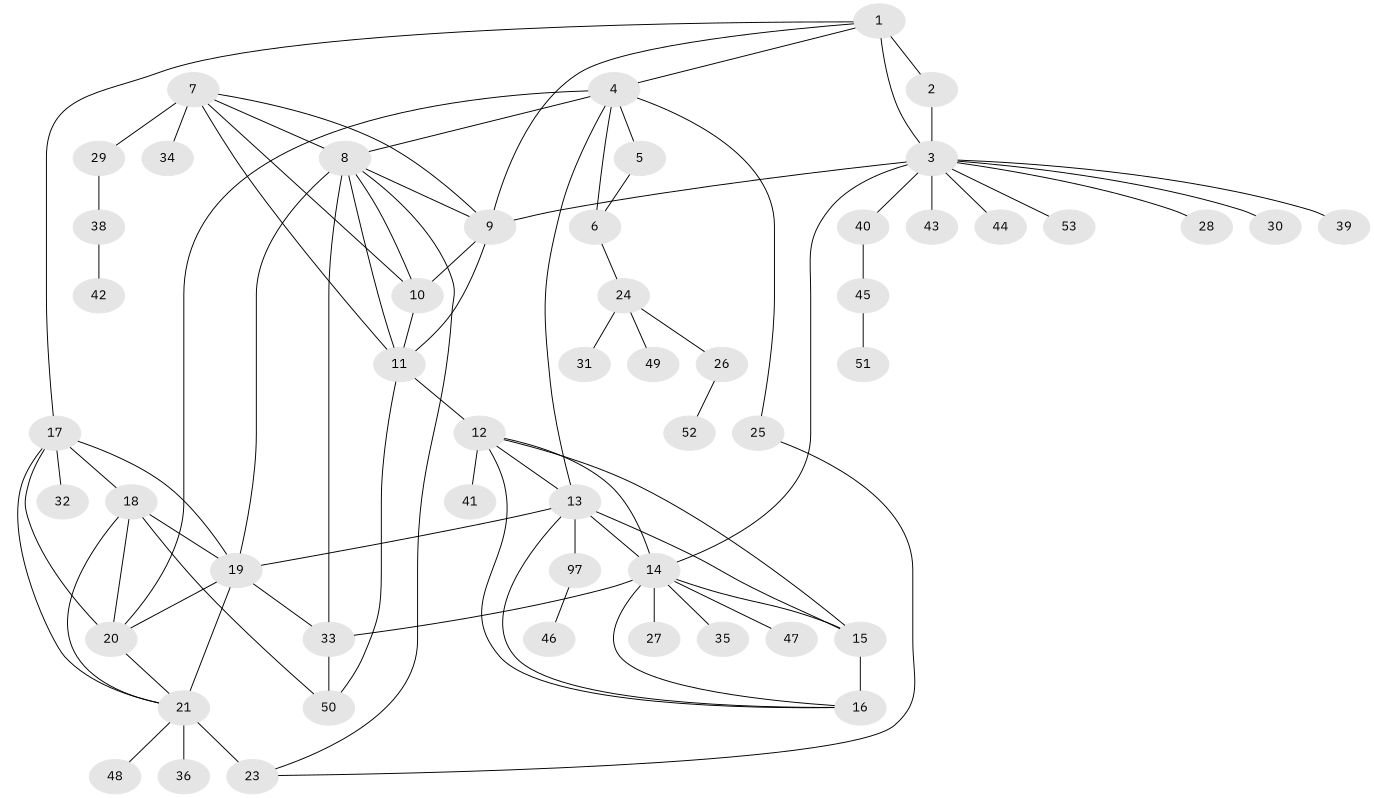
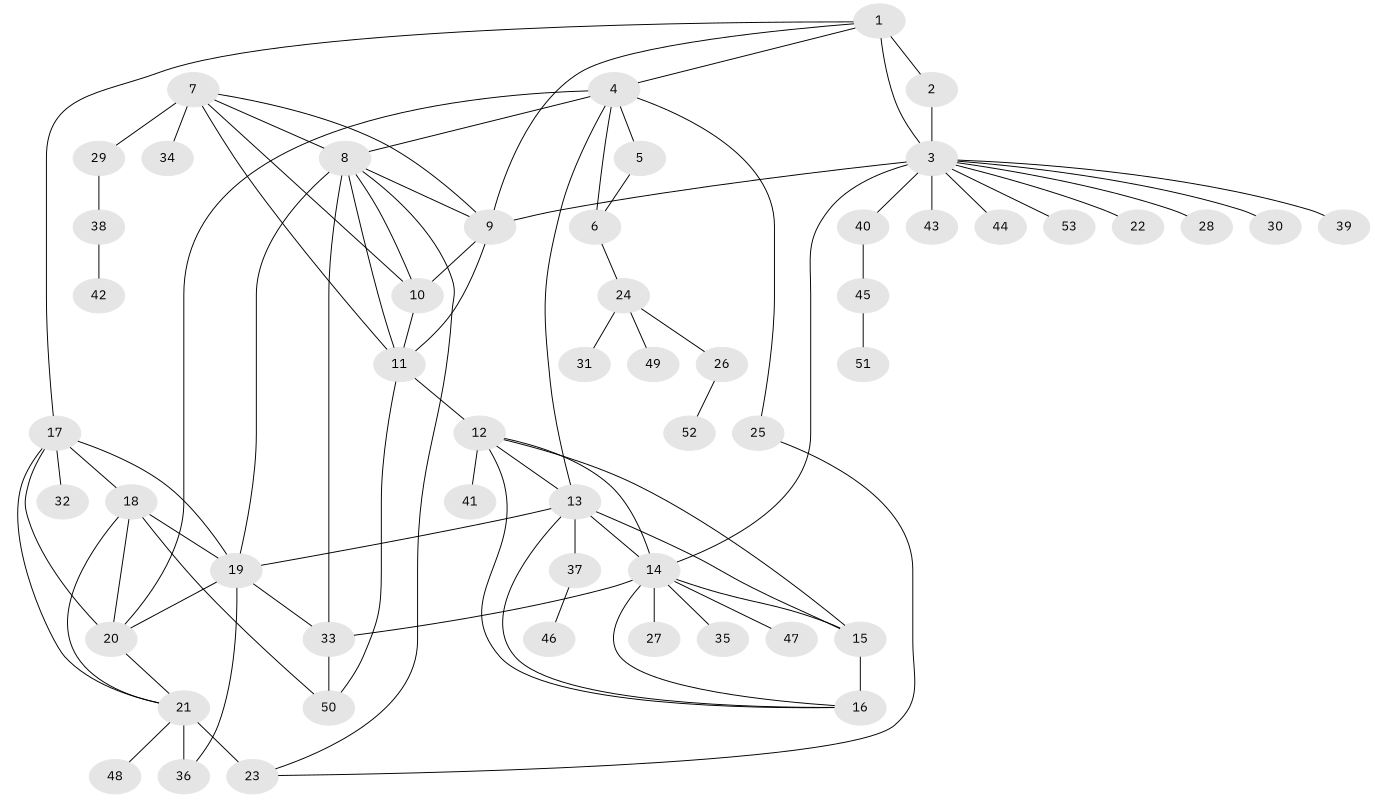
node "22": added
node "97": label "97" -> "37"
edge "19" -- "21": now "19" -- "36"
